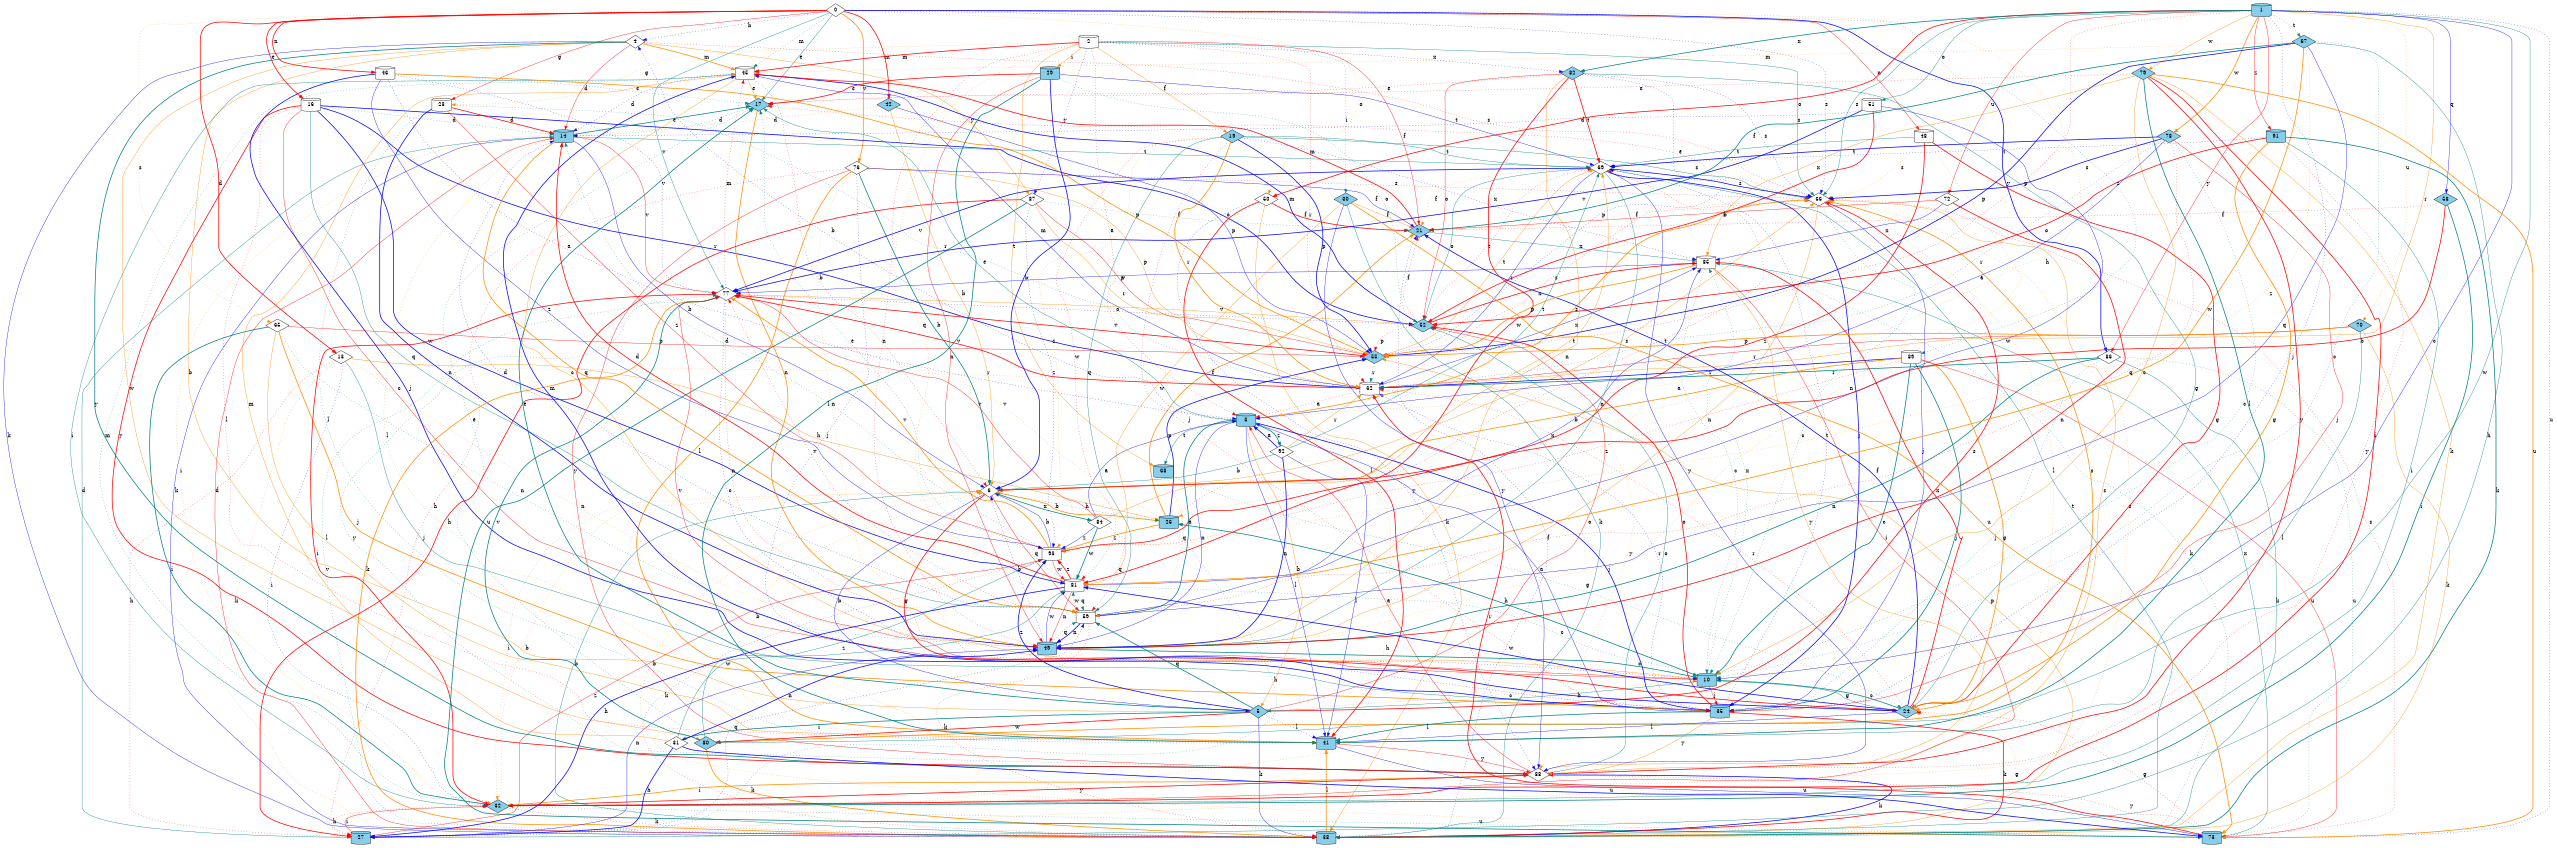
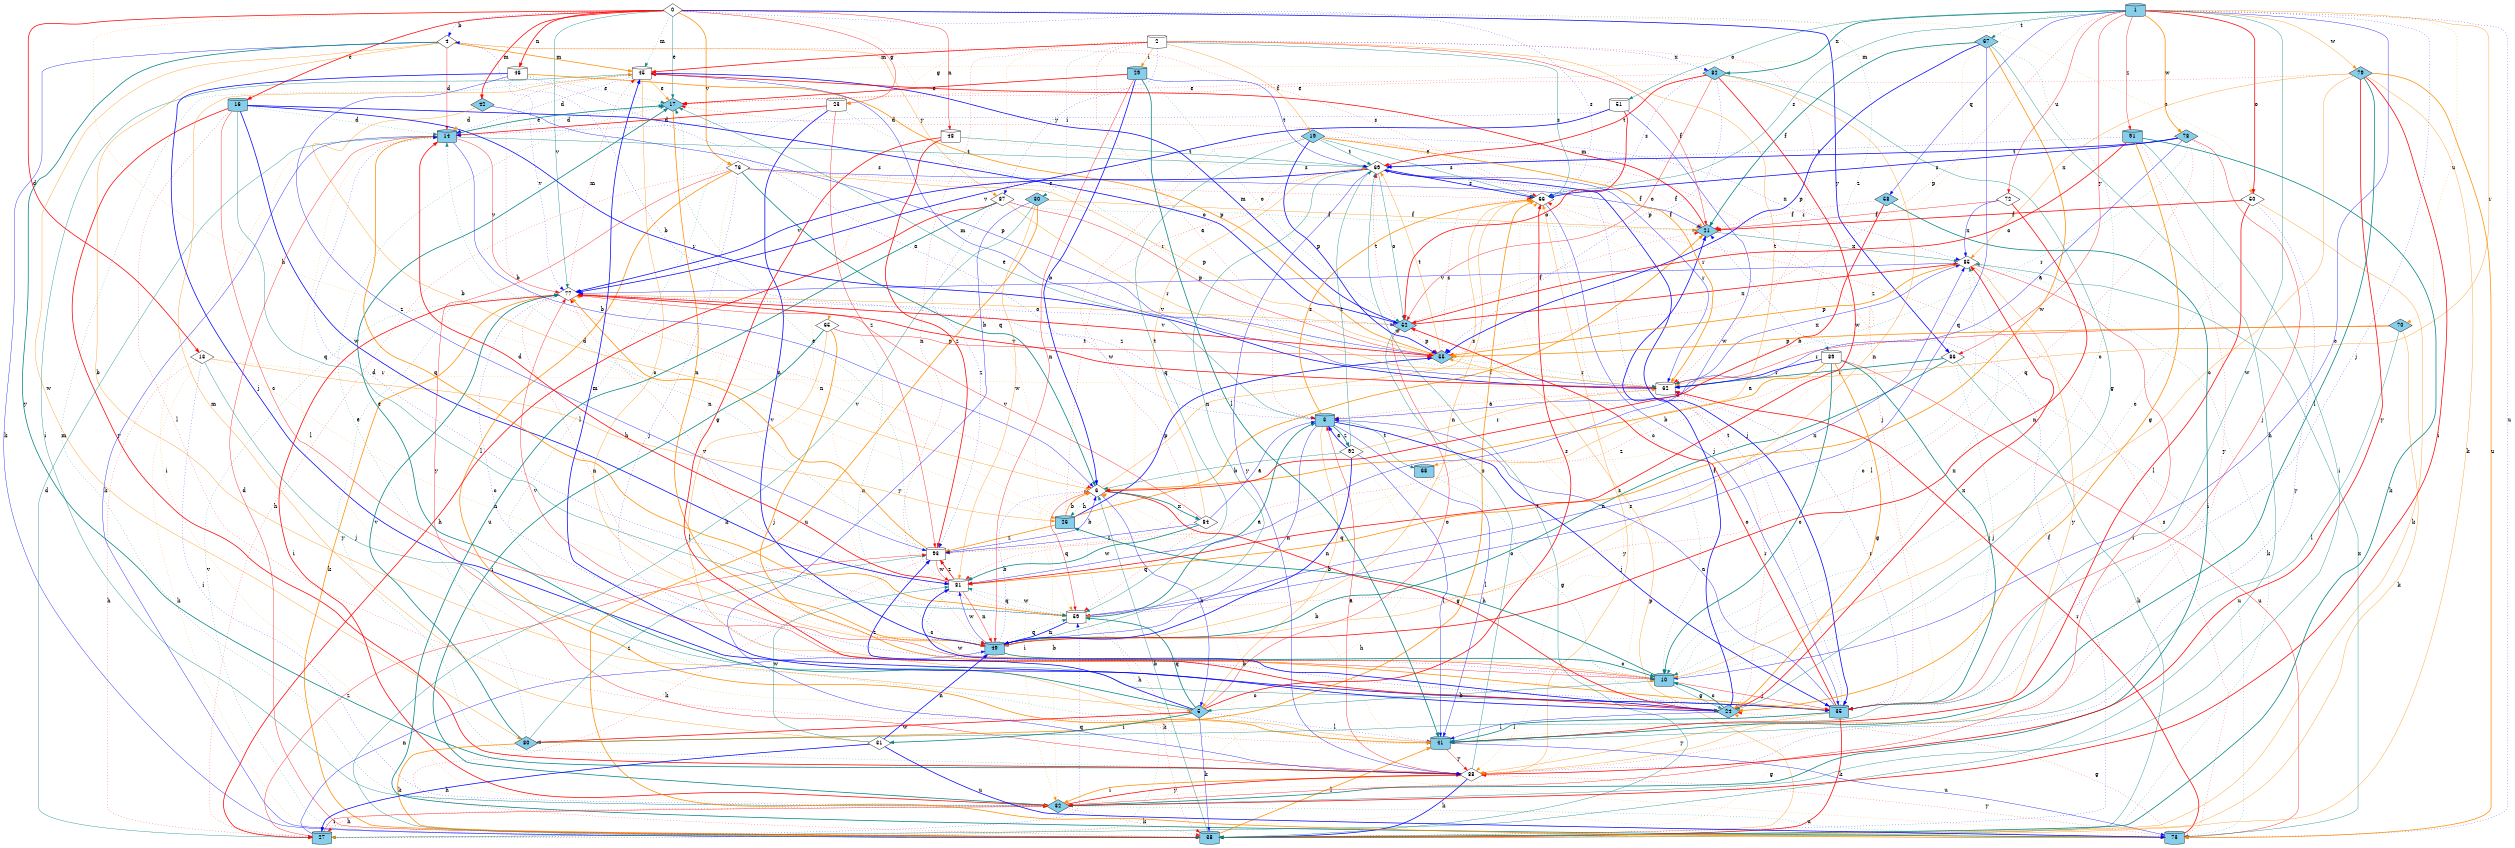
node "16": fillcolor white -> skyblue
node "85": shape cylinder -> diamond
edge "81" -> "27": removed, label "h"
